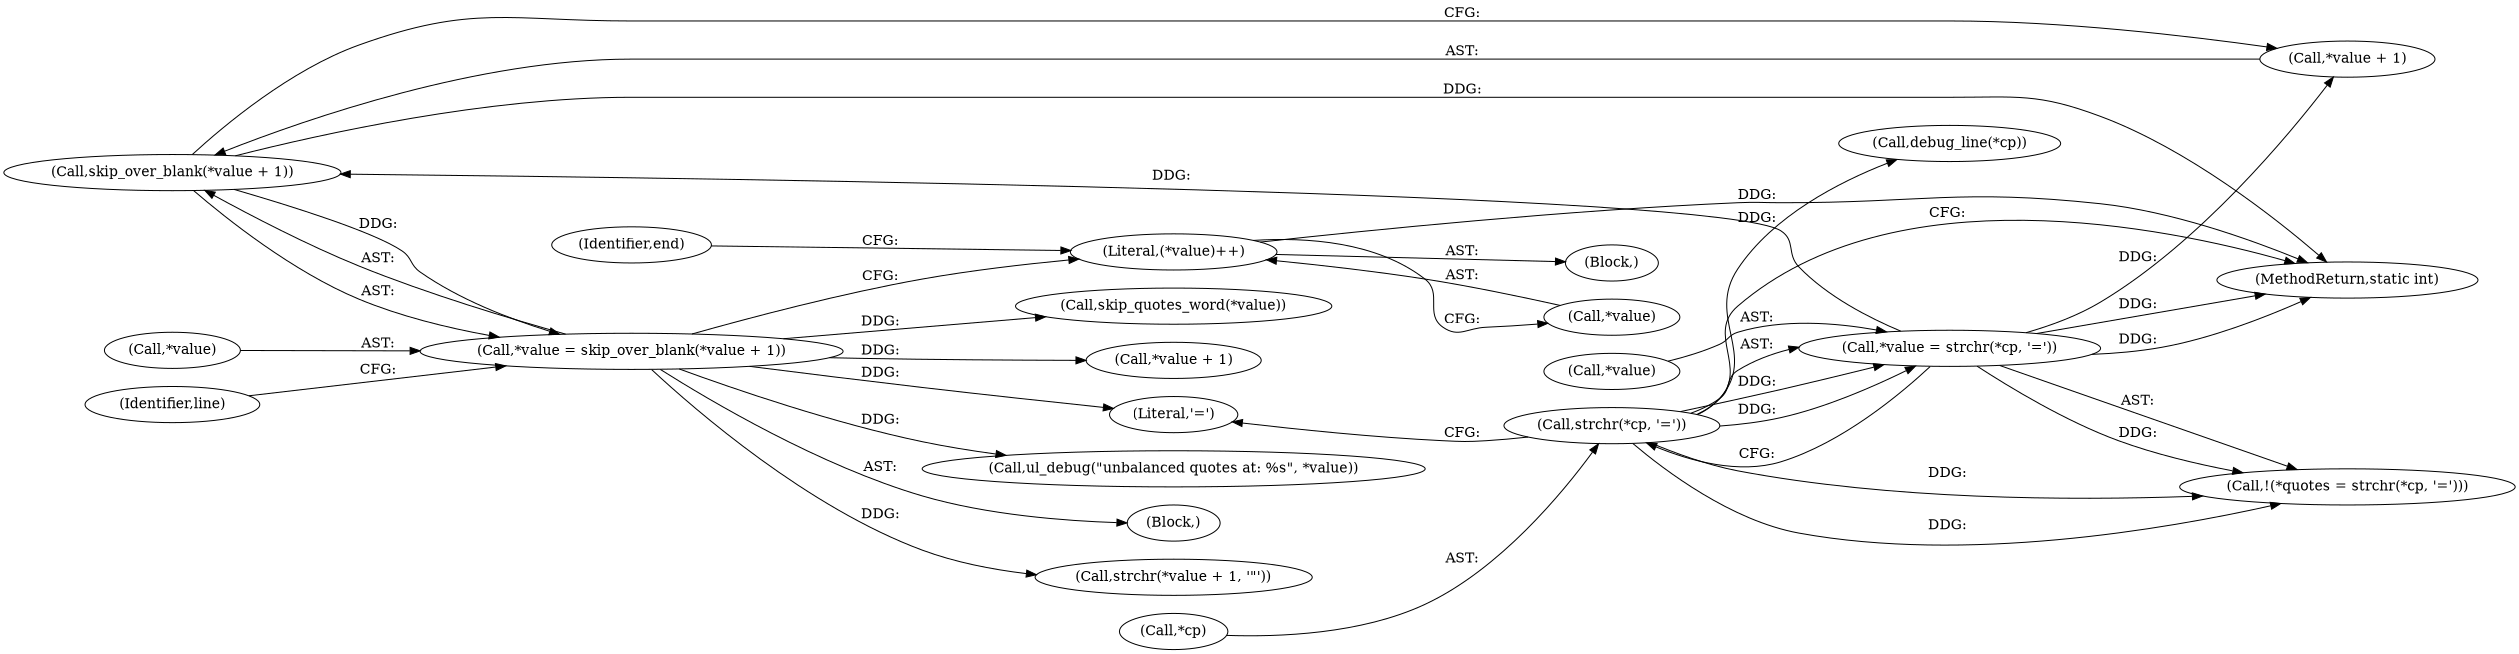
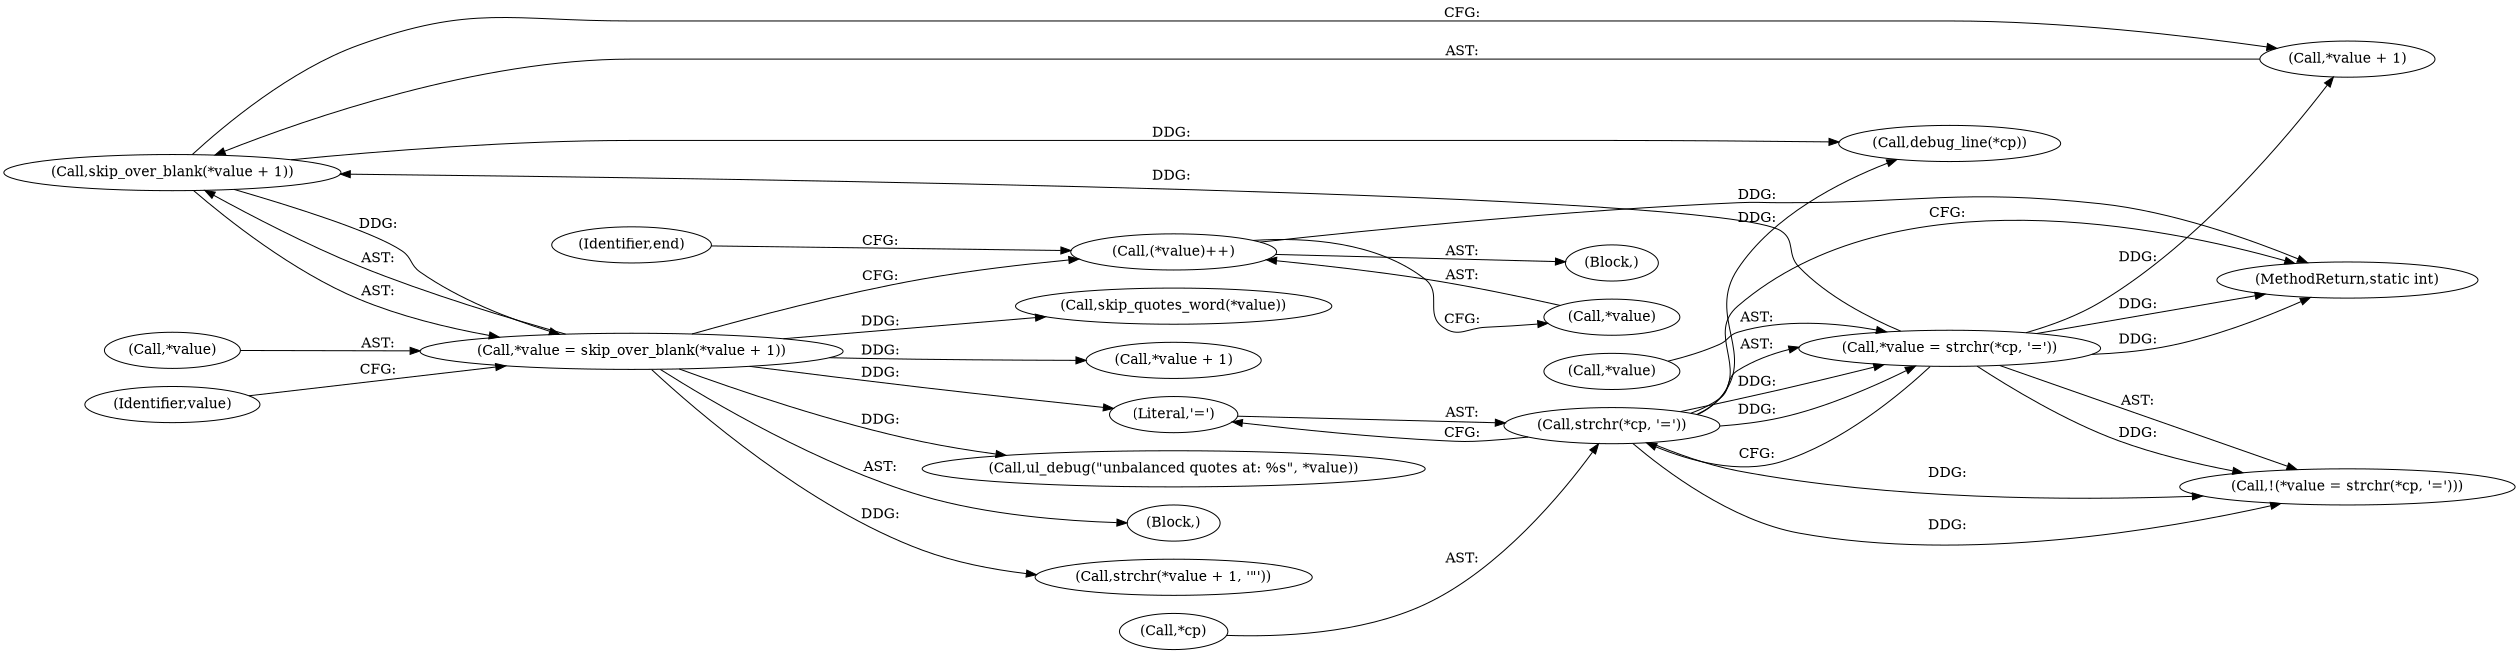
edge "(Call,skip_over_blank(*value + 1))" -> "(MethodReturn,static int)": now "(Call,skip_over_blank(*value + 1))" -> "(Call,debug_line(*cp))"
node "(Literal,(*value)++)": label "(Literal,(*value)++)" -> "(Call,(*value)++)"
node "(Identifier,line)": label "(Identifier,line)" -> "(Identifier,value)"
edge "(Literal,'=')" -> "(Call,strchr(*cp, '='))": added, label "AST:"
node "(Call,!(*quotes = strchr(*cp, '=')))": label "(Call,!(*quotes = strchr(*cp, '=')))" -> "(Call,!(*value = strchr(*cp, '=')))"
